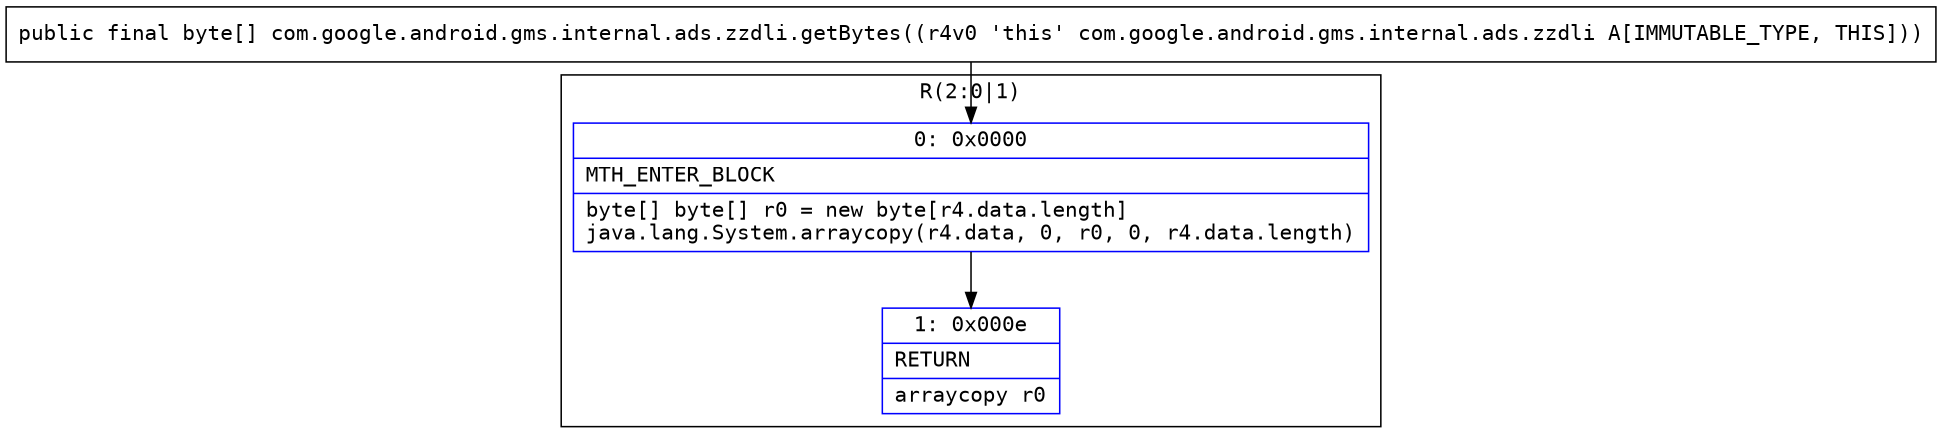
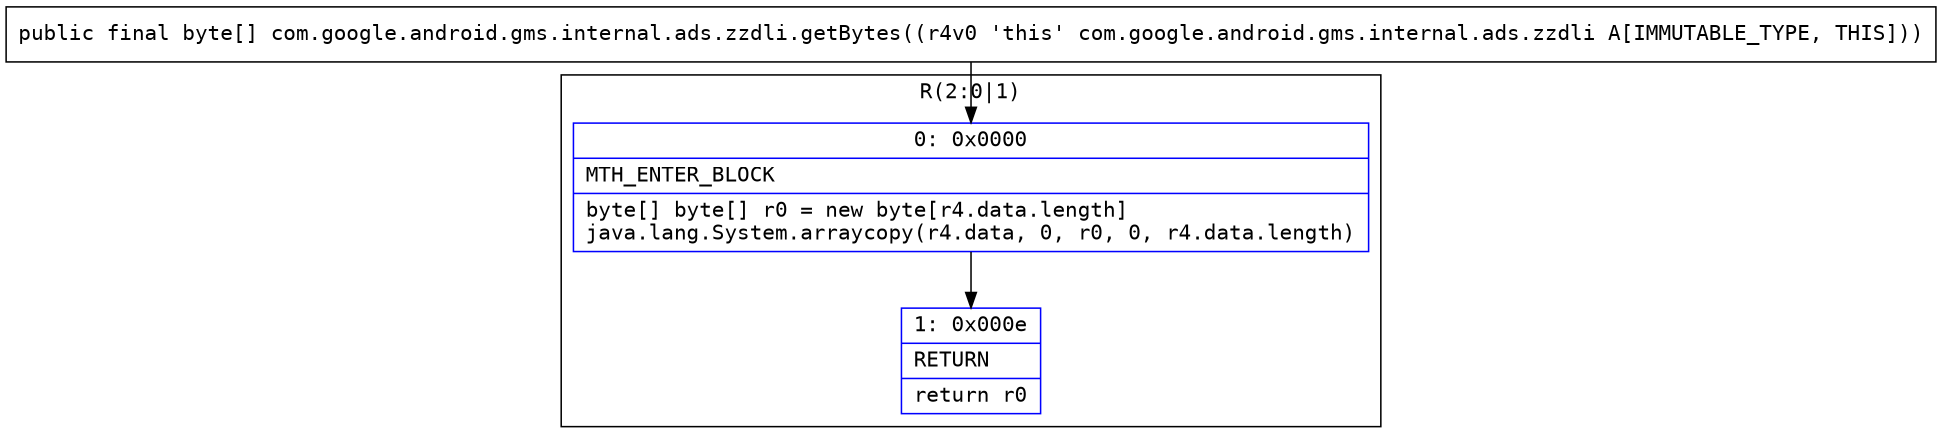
node "1: 0x000e": text "arraycopy r0" -> "return r0"
